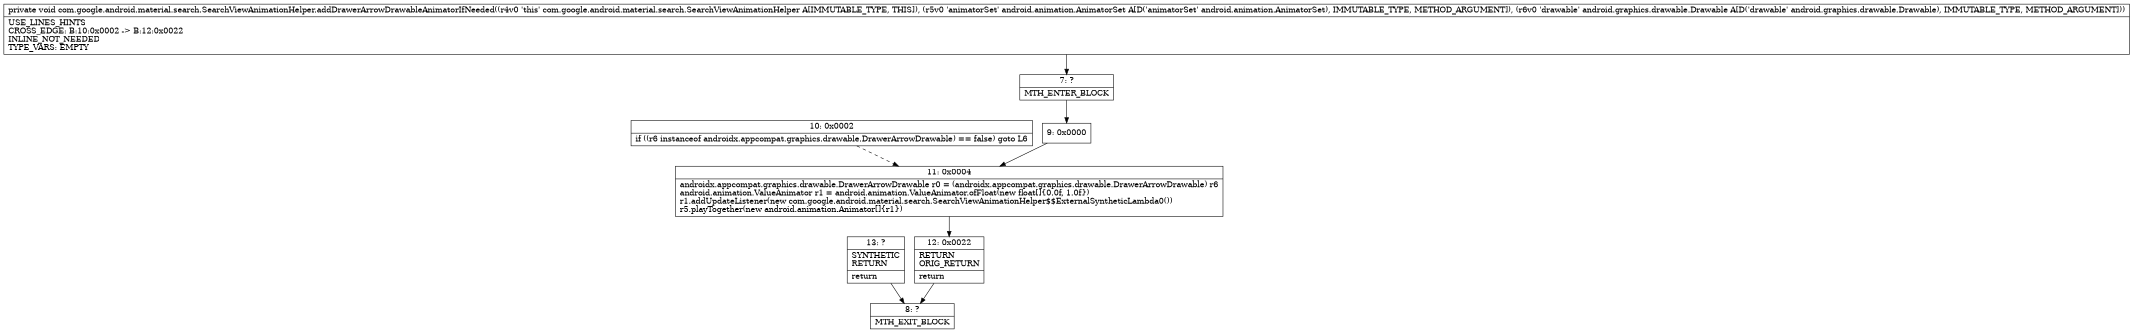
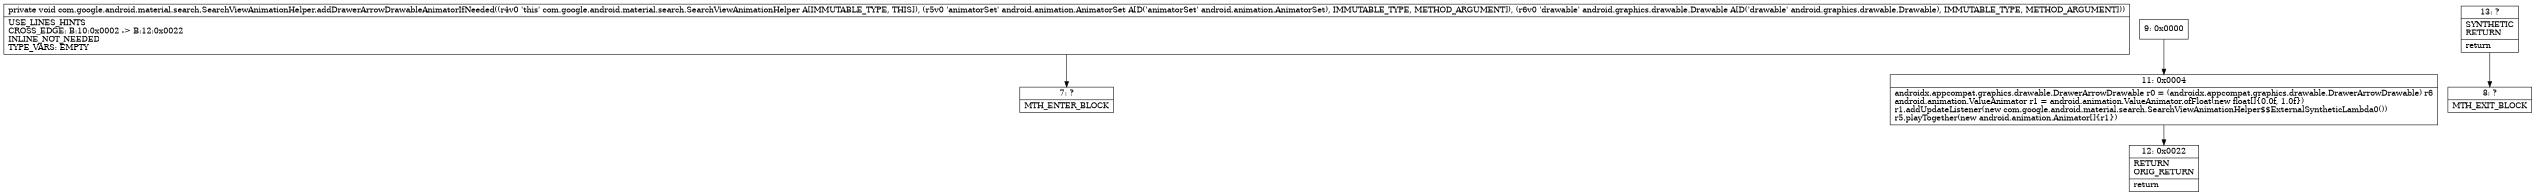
edge "7: ?" -> "9: 0x0000": removed
node "10: 0x0002": removed
edge "12: 0x0022" -> "8: ?": removed
